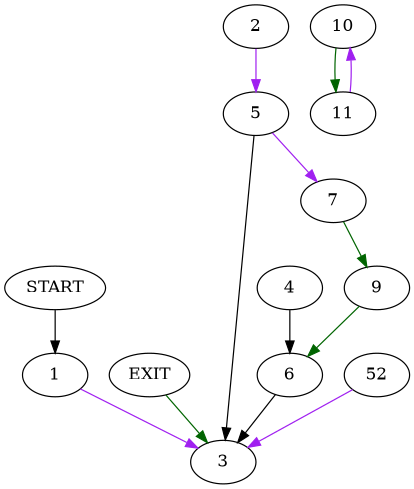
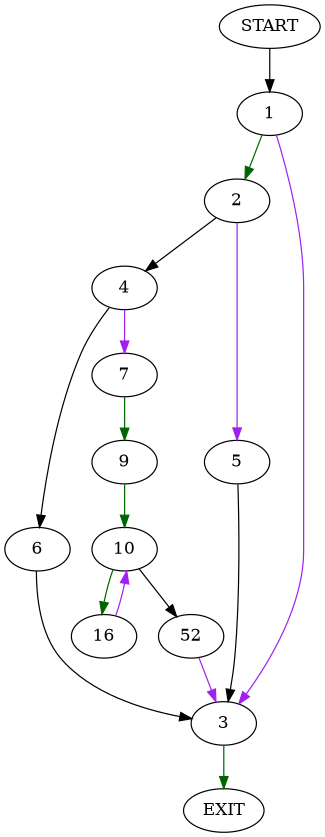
node "11": label "11" -> "16"
edge "1" -> "2": added
edge "5" -> "7": now "4" -> "7"
edge "2" -> "4": added
edge "9" -> "6": now "9" -> "10"
edge "EXIT" -> "3": reversed
edge "10" -> "52": added
